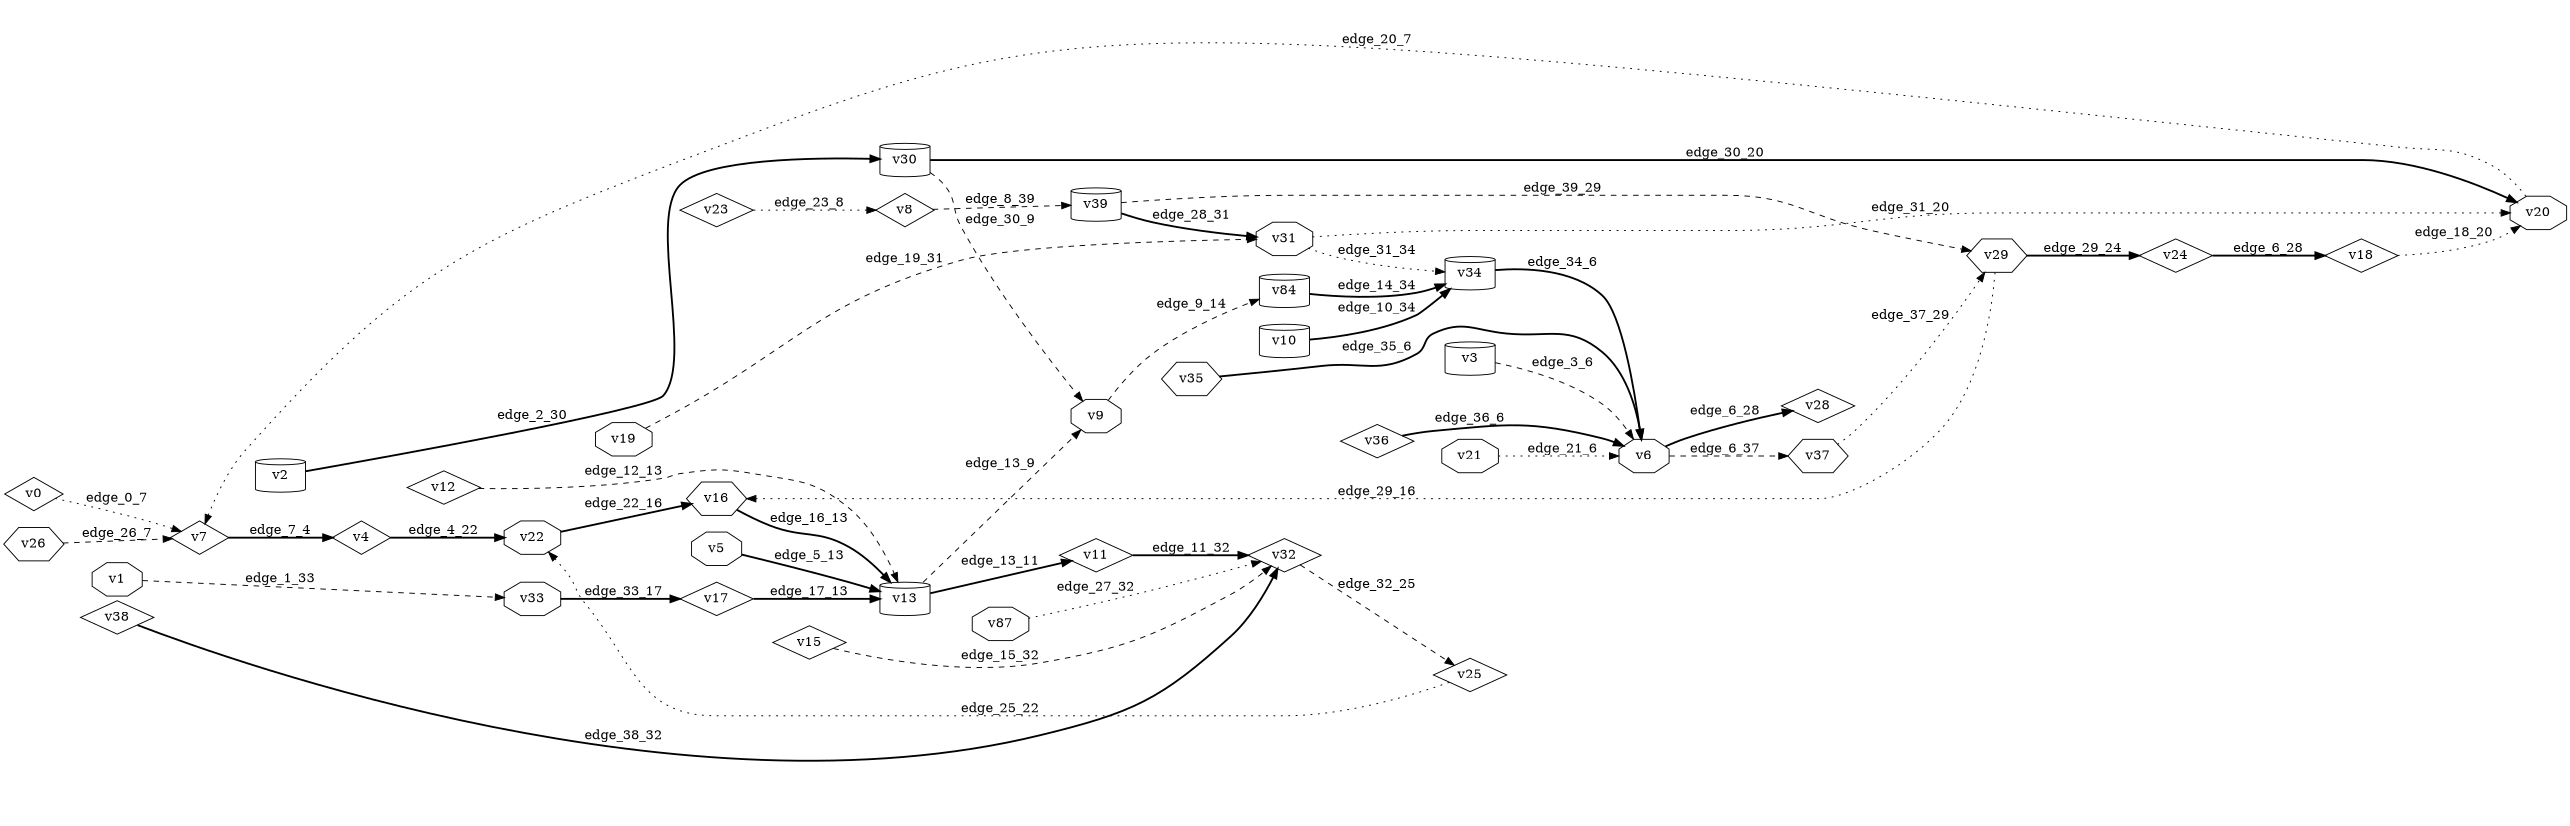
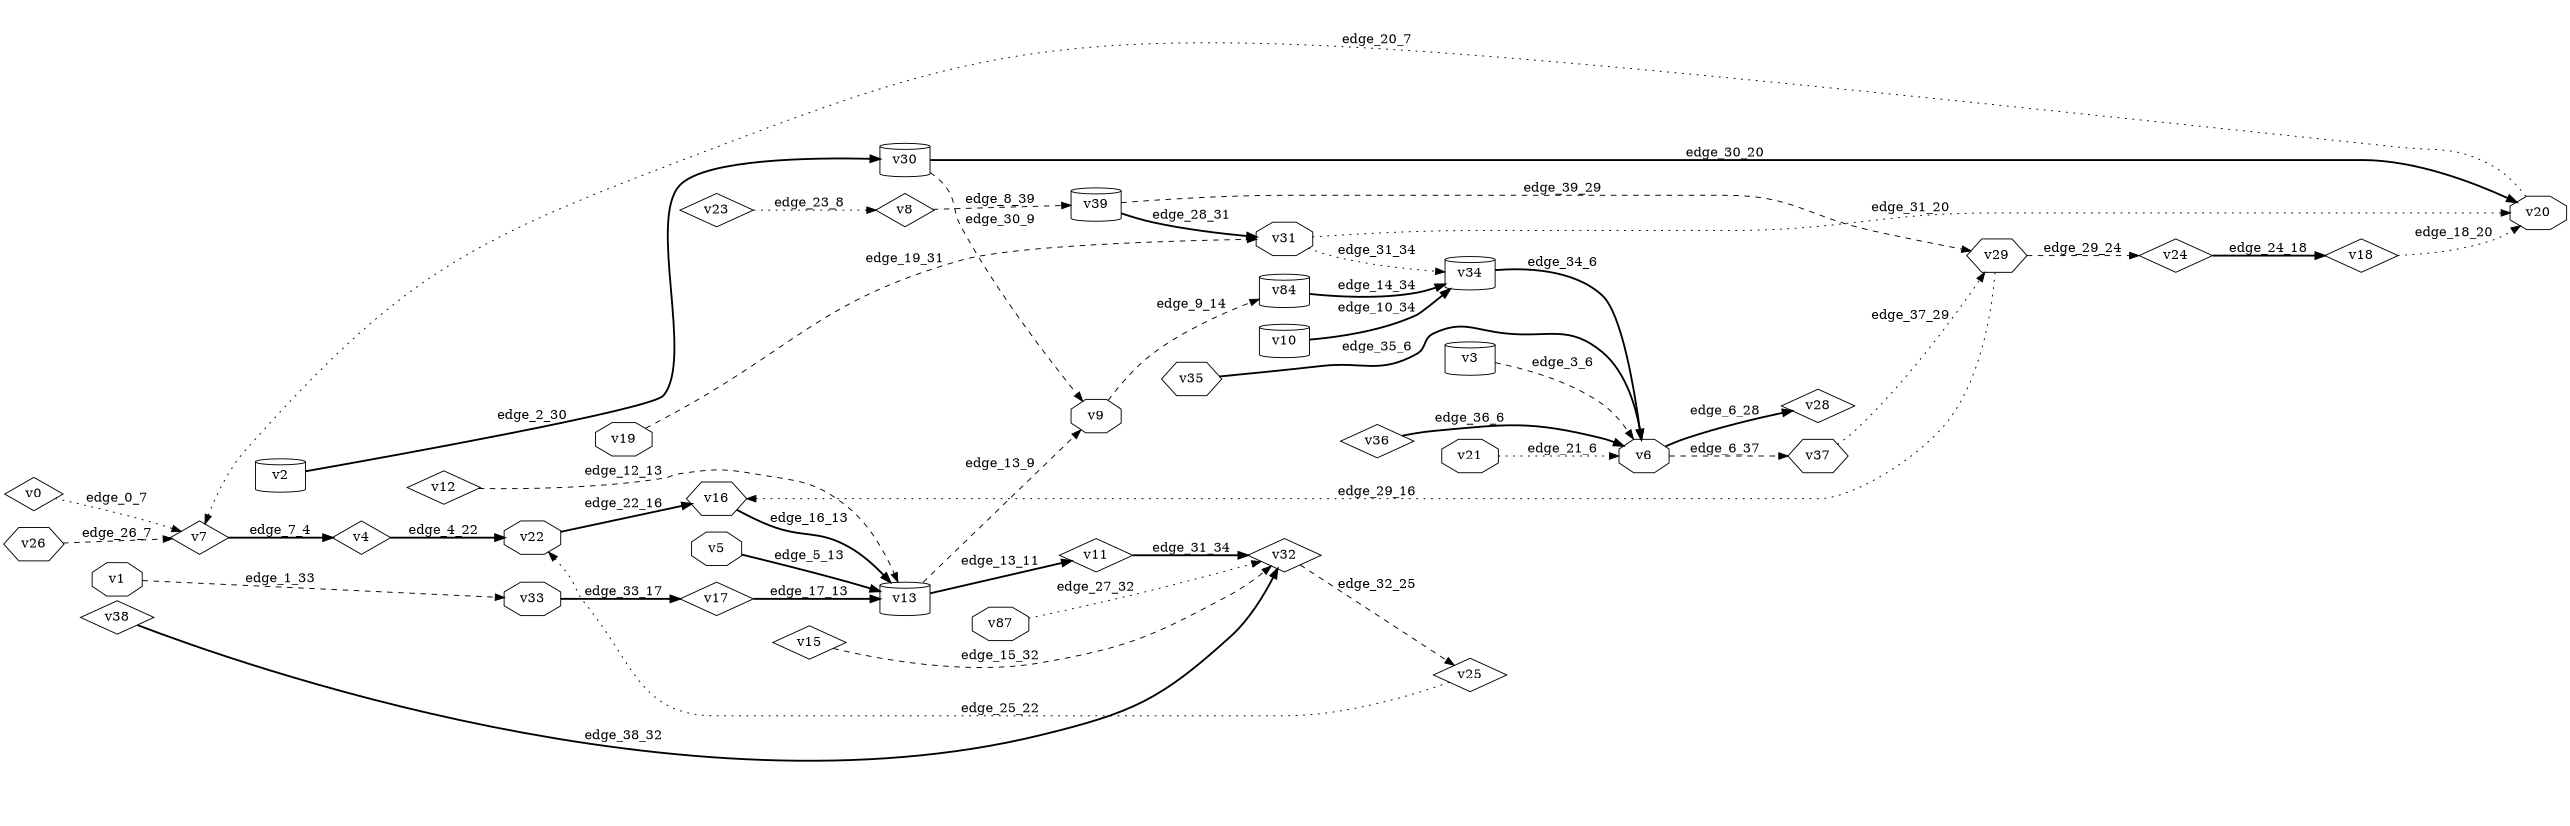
edge "v24" -> "v18": label "edge_6_28" -> "edge_24_18"
edge "v29" -> "v24": style bold -> dashed
edge "v11" -> "v32": label "edge_11_32" -> "edge_31_34"
